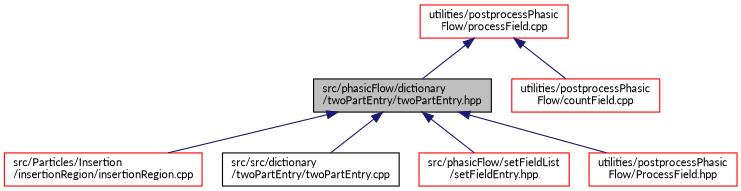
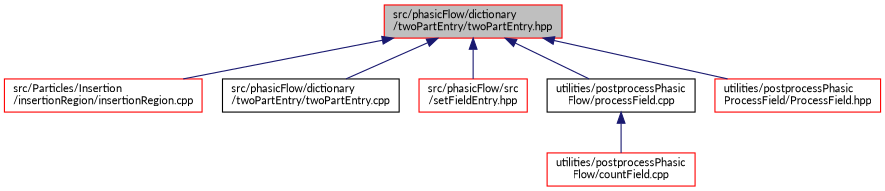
node "utilities/postprocessPhasic Flow/processField.cpp": color red -> black
edge "src/phasicFlow/dictionary /twoPartEntry/twoPartEntry.hpp" -> "utilities/postprocessPhasic Flow/processField.cpp": reversed
node "src/phasicFlow/dictionary /twoPartEntry/twoPartEntry.hpp": color black -> red
node "src/src/dictionary /twoPartEntry/twoPartEntry.cpp": label "src/src/dictionary /twoPartEntry/twoPartEntry.cpp" -> "src/phasicFlow/dictionary /twoPartEntry/twoPartEntry.cpp"
node "src/phasicFlow/setFieldList /setFieldEntry.hpp": label "src/phasicFlow/setFieldList /setFieldEntry.hpp" -> "src/phasicFlow/src /setFieldEntry.hpp"
node "utilities/postprocessPhasic Flow/ProcessField.hpp": label "utilities/postprocessPhasic Flow/ProcessField.hpp" -> "utilities/postprocessPhasic ProcessField/ProcessField.hpp"
